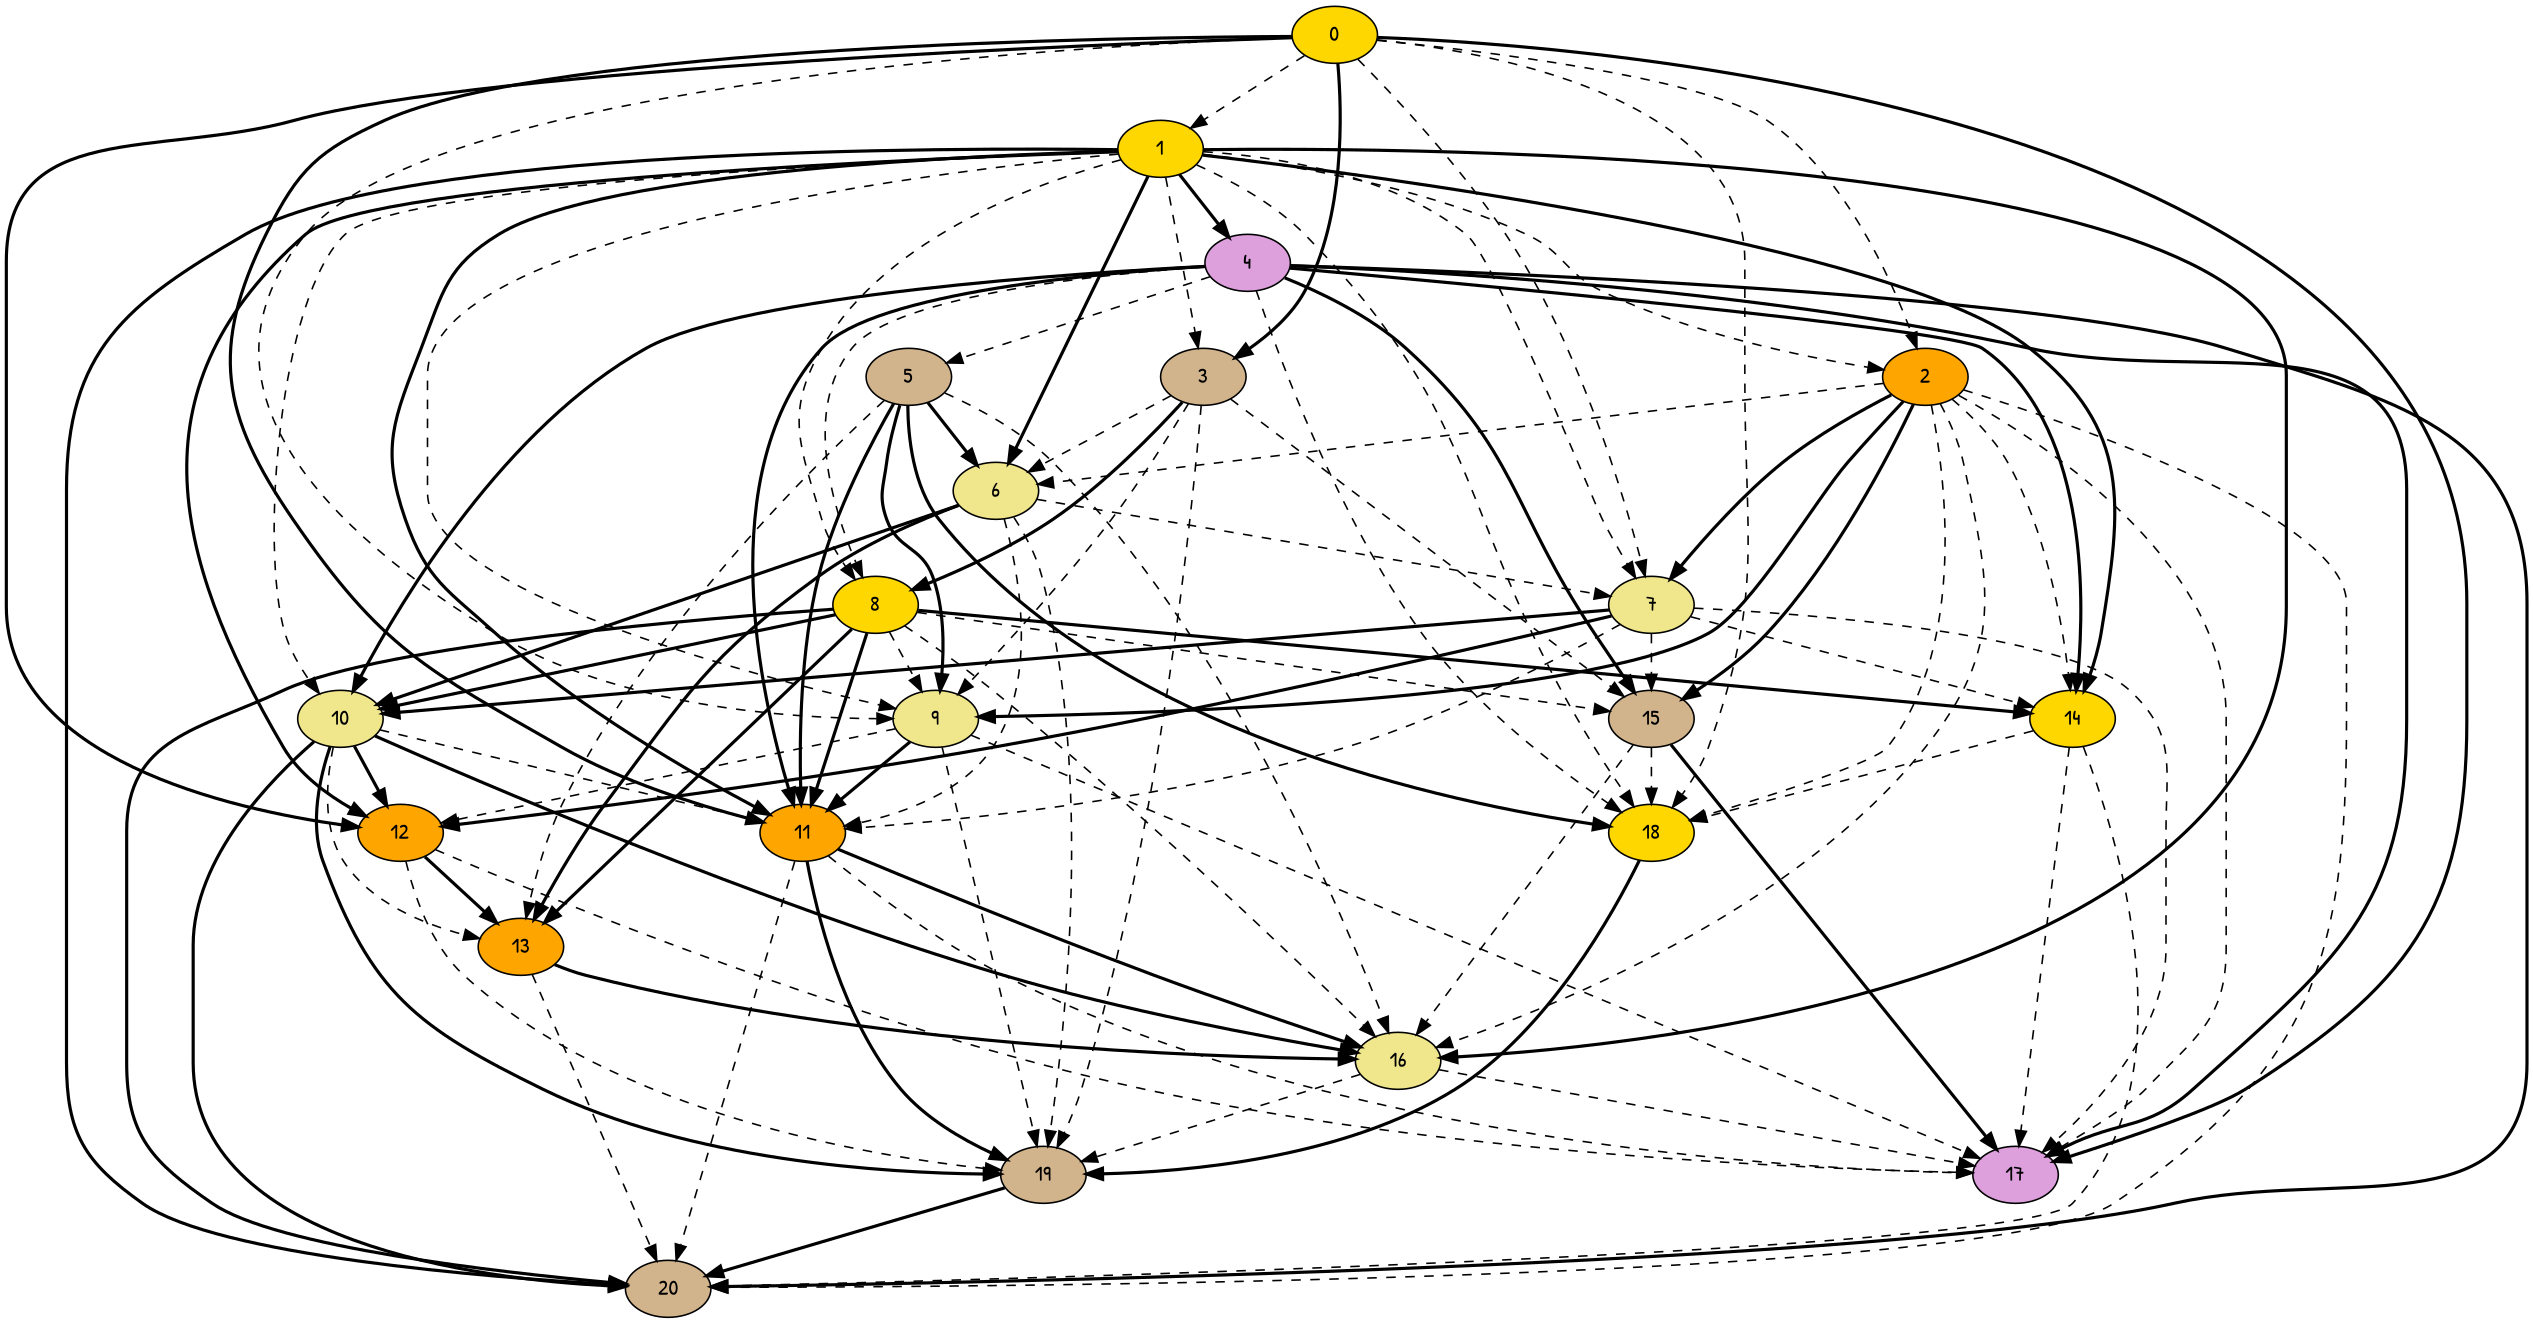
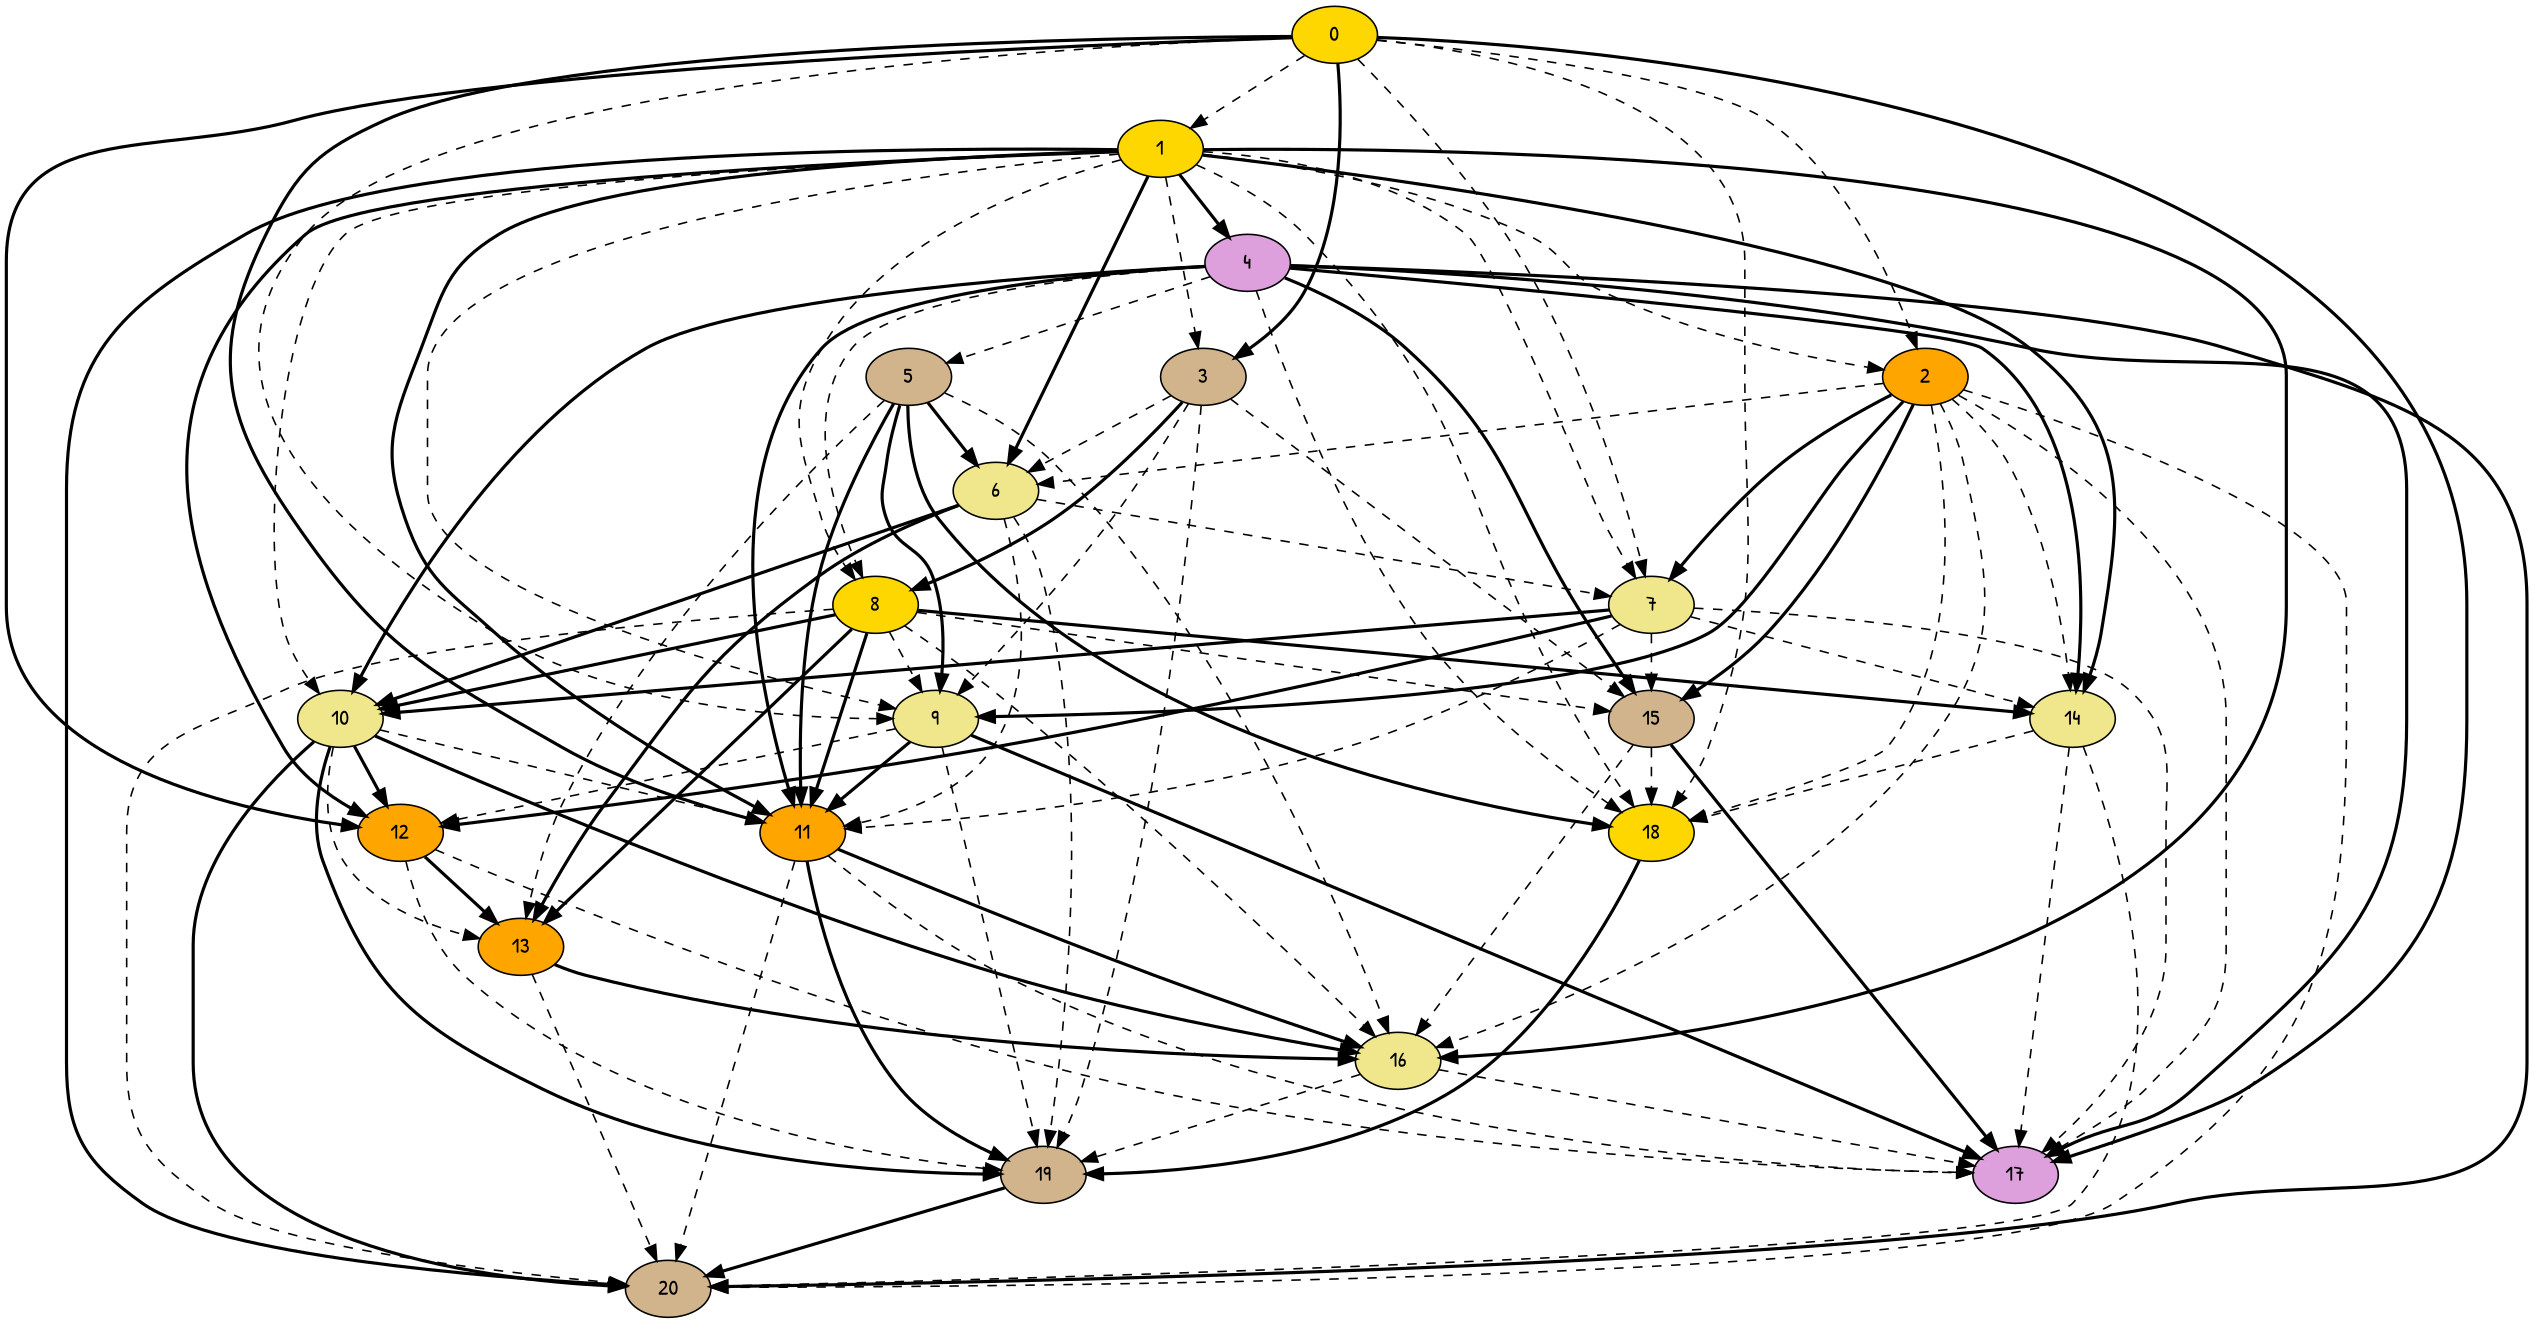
node "14": fillcolor gold -> khaki
edge "8" -> "20": style bold -> dashed
edge "9" -> "17": style dashed -> bold
